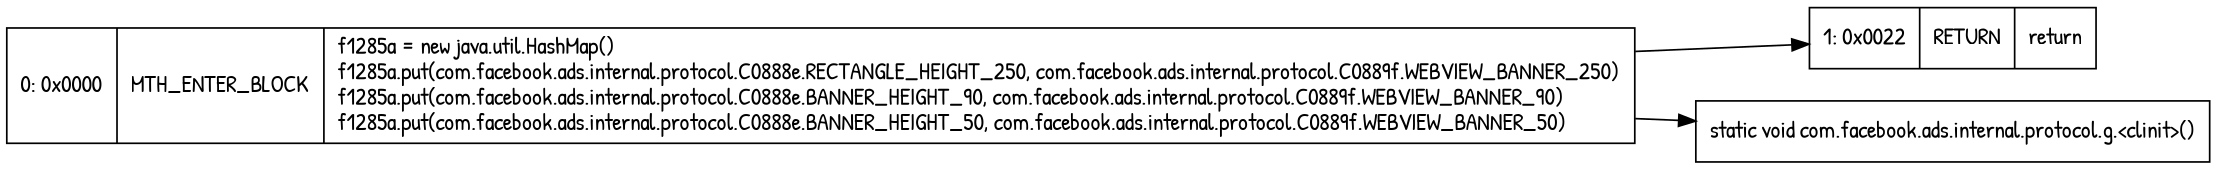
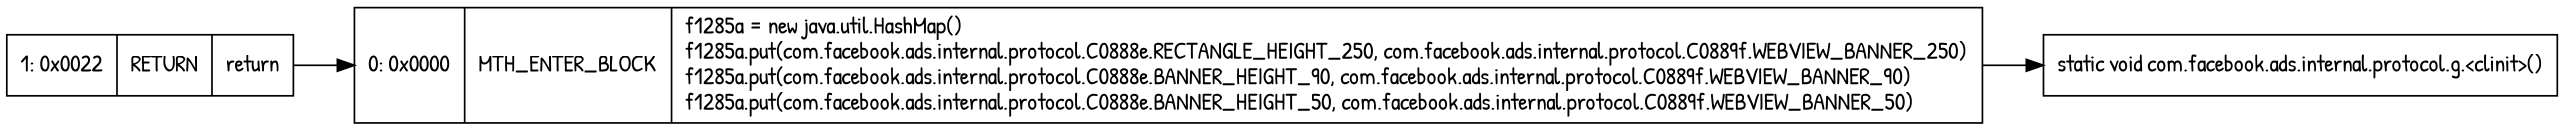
edge "0: 0x0000" -> "1: 0x0022": reversed
